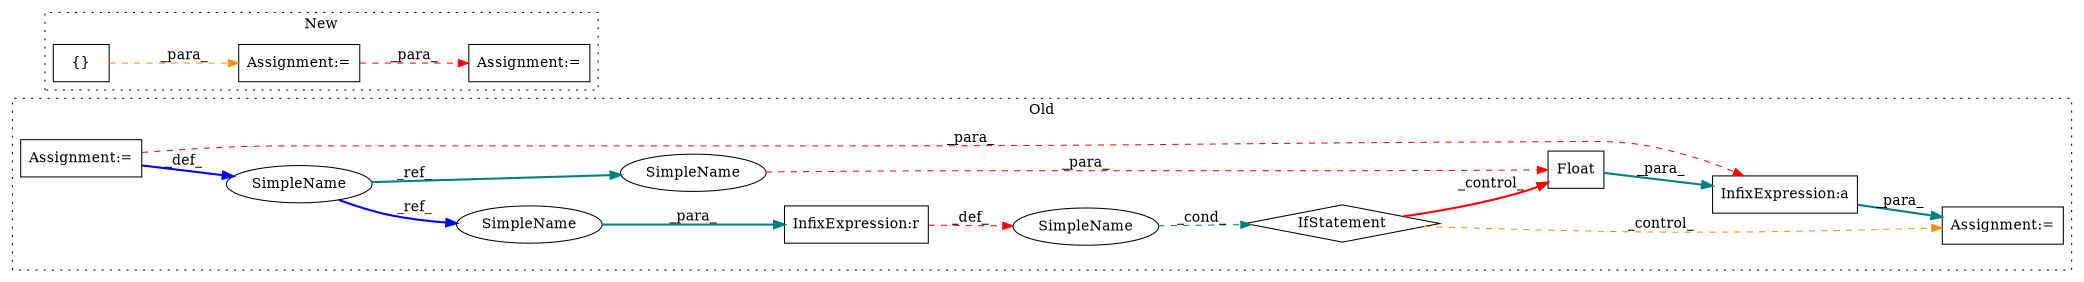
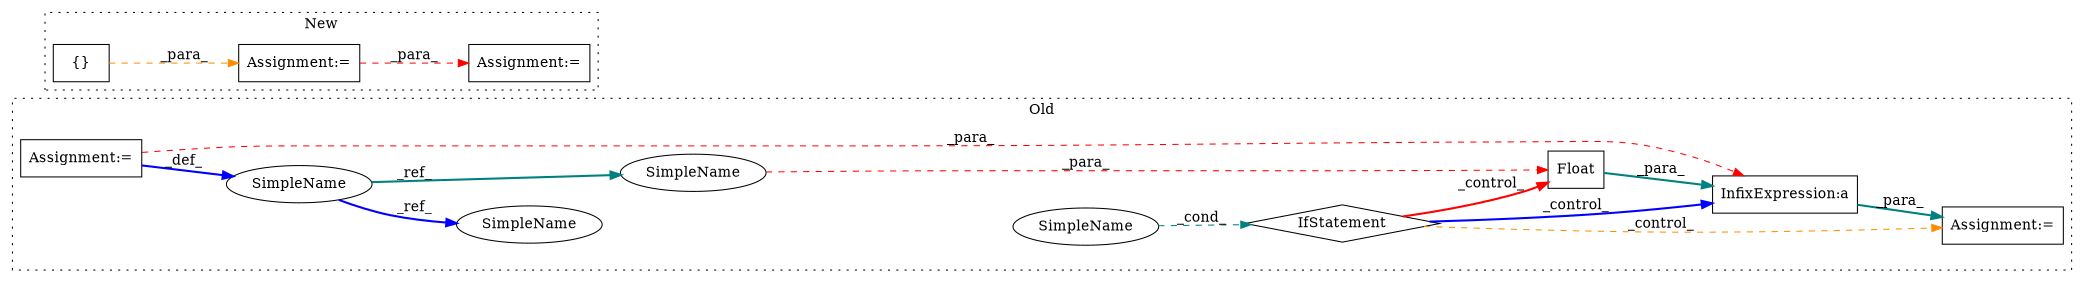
edge "IfStatement" -> "InfixExpression:a": added, label "_control_"
node "InfixExpression:r": removed
